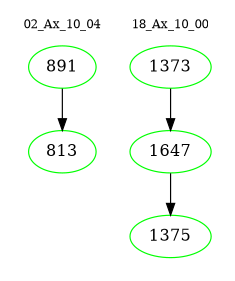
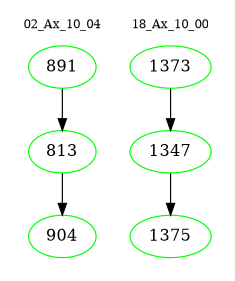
node "1647": label "1647" -> "1347"
node "904": added
